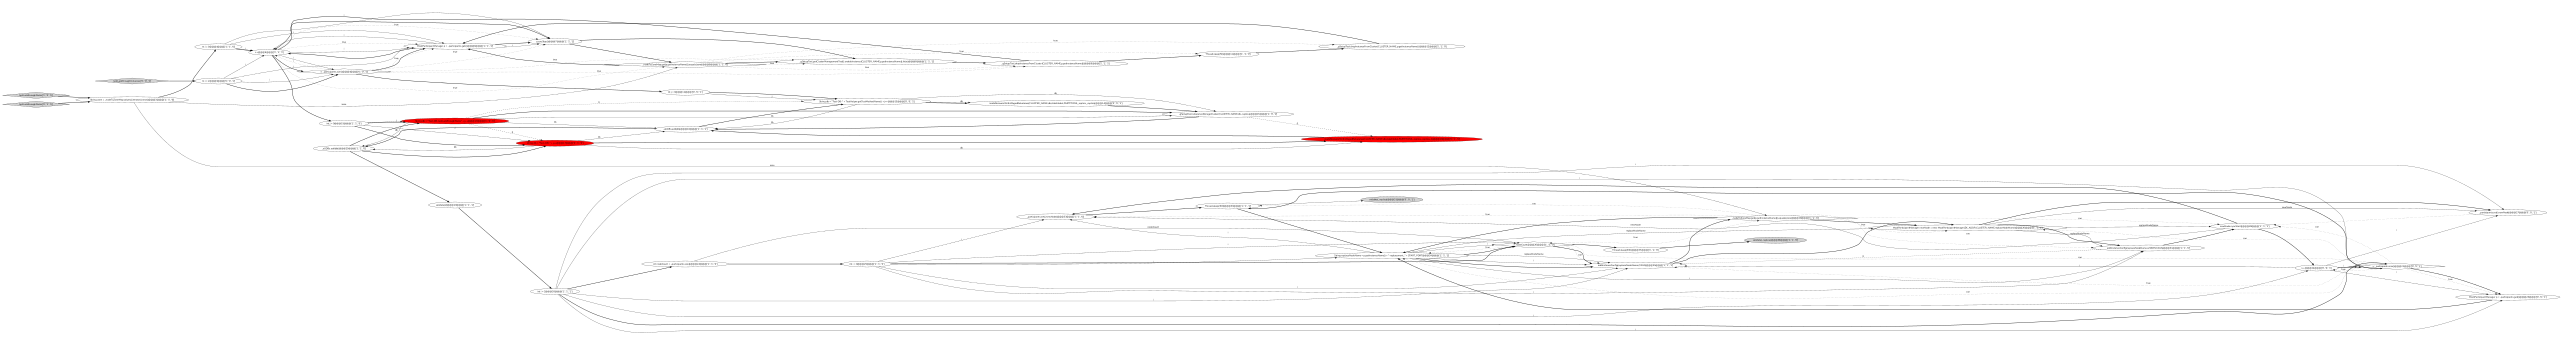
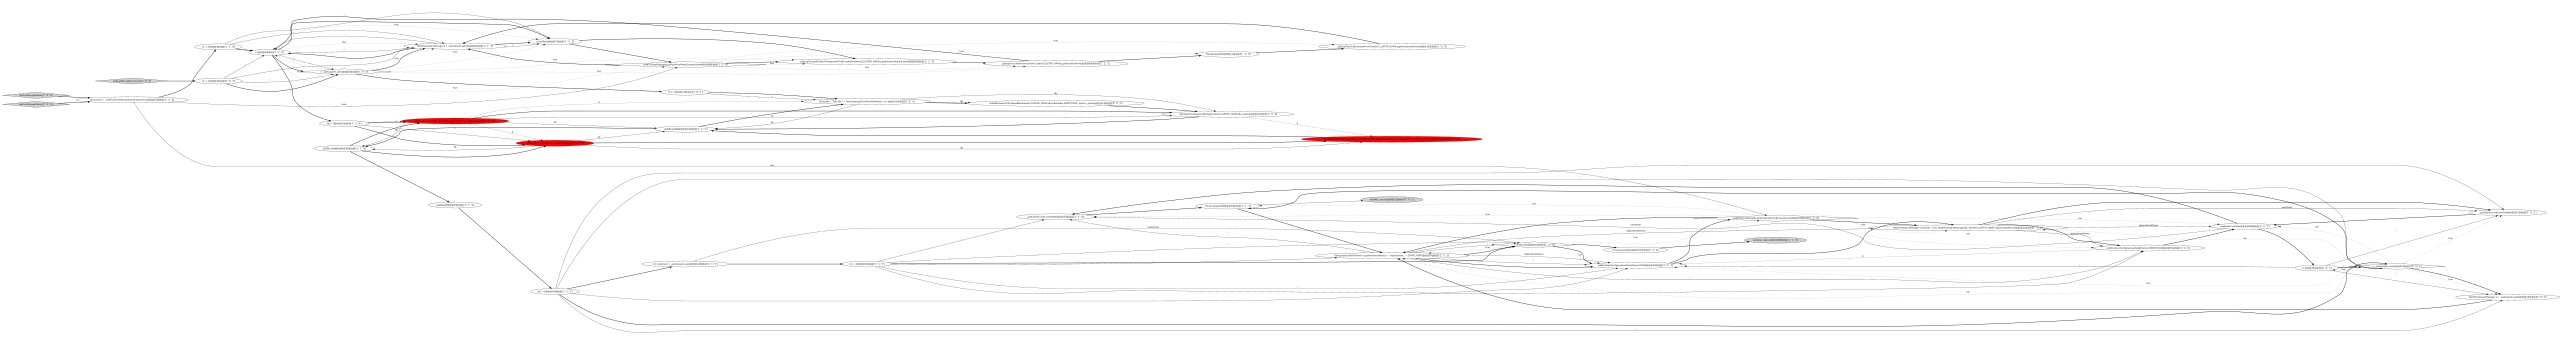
edge "_participants.set(i,newNode)@@@27@@@['0', '0', '1']" -> "newNode.syncStart()@@@28@@@['1', '1', '1']": style dotted -> bold
edge "i < _participants.size()@@@21@@@['0', '0', '1']" -> "i < nodeCount@@@26@@@['1', '1', '0']": now "i < _participants.size()@@@21@@@['0', '0', '1']" -> "_participants.set(i,newNode)@@@27@@@['0', '0', '1']"
edge "int i = 2@@@20@@@['1', '1', '1']" -> "i++@@@22@@@['0', '0', '1']": removed, label "i"
